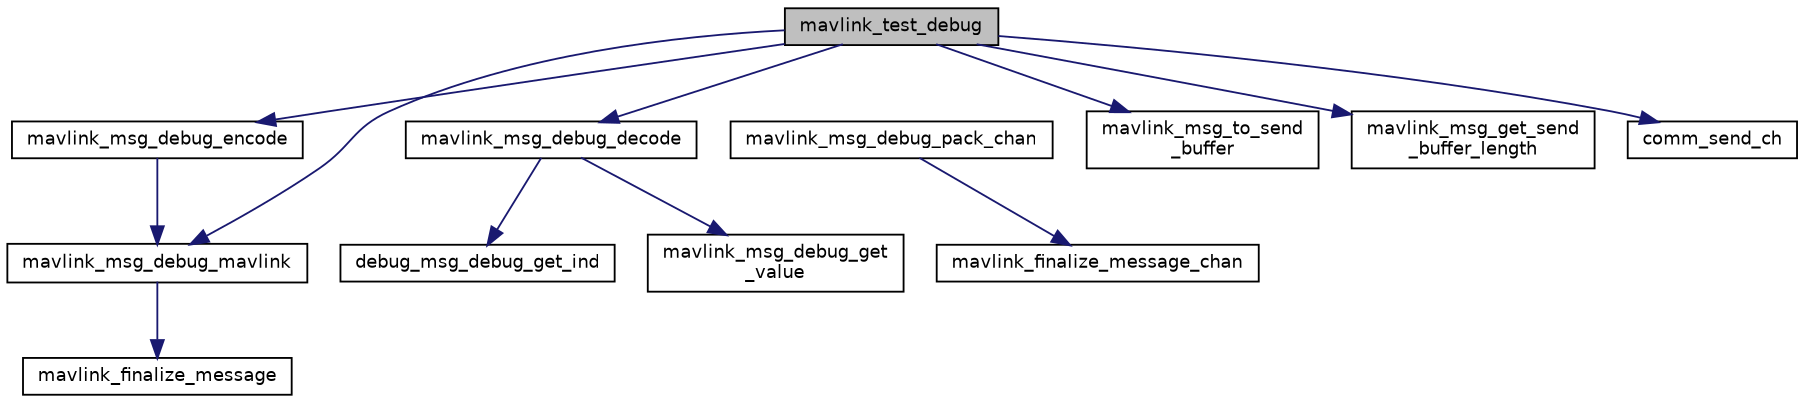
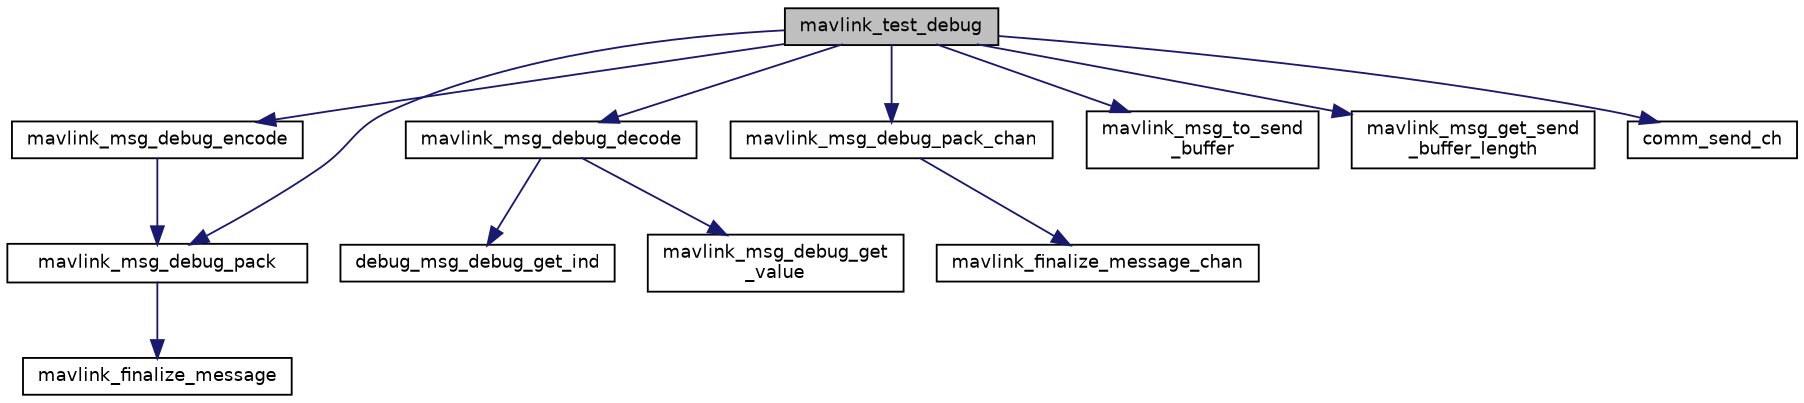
edge "mavlink_test_debug" -> "mavlink_msg_debug_pack_chan": added
node "mavlink_msg_debug_mavlink": label "mavlink_msg_debug_mavlink" -> "mavlink_msg_debug_pack"
